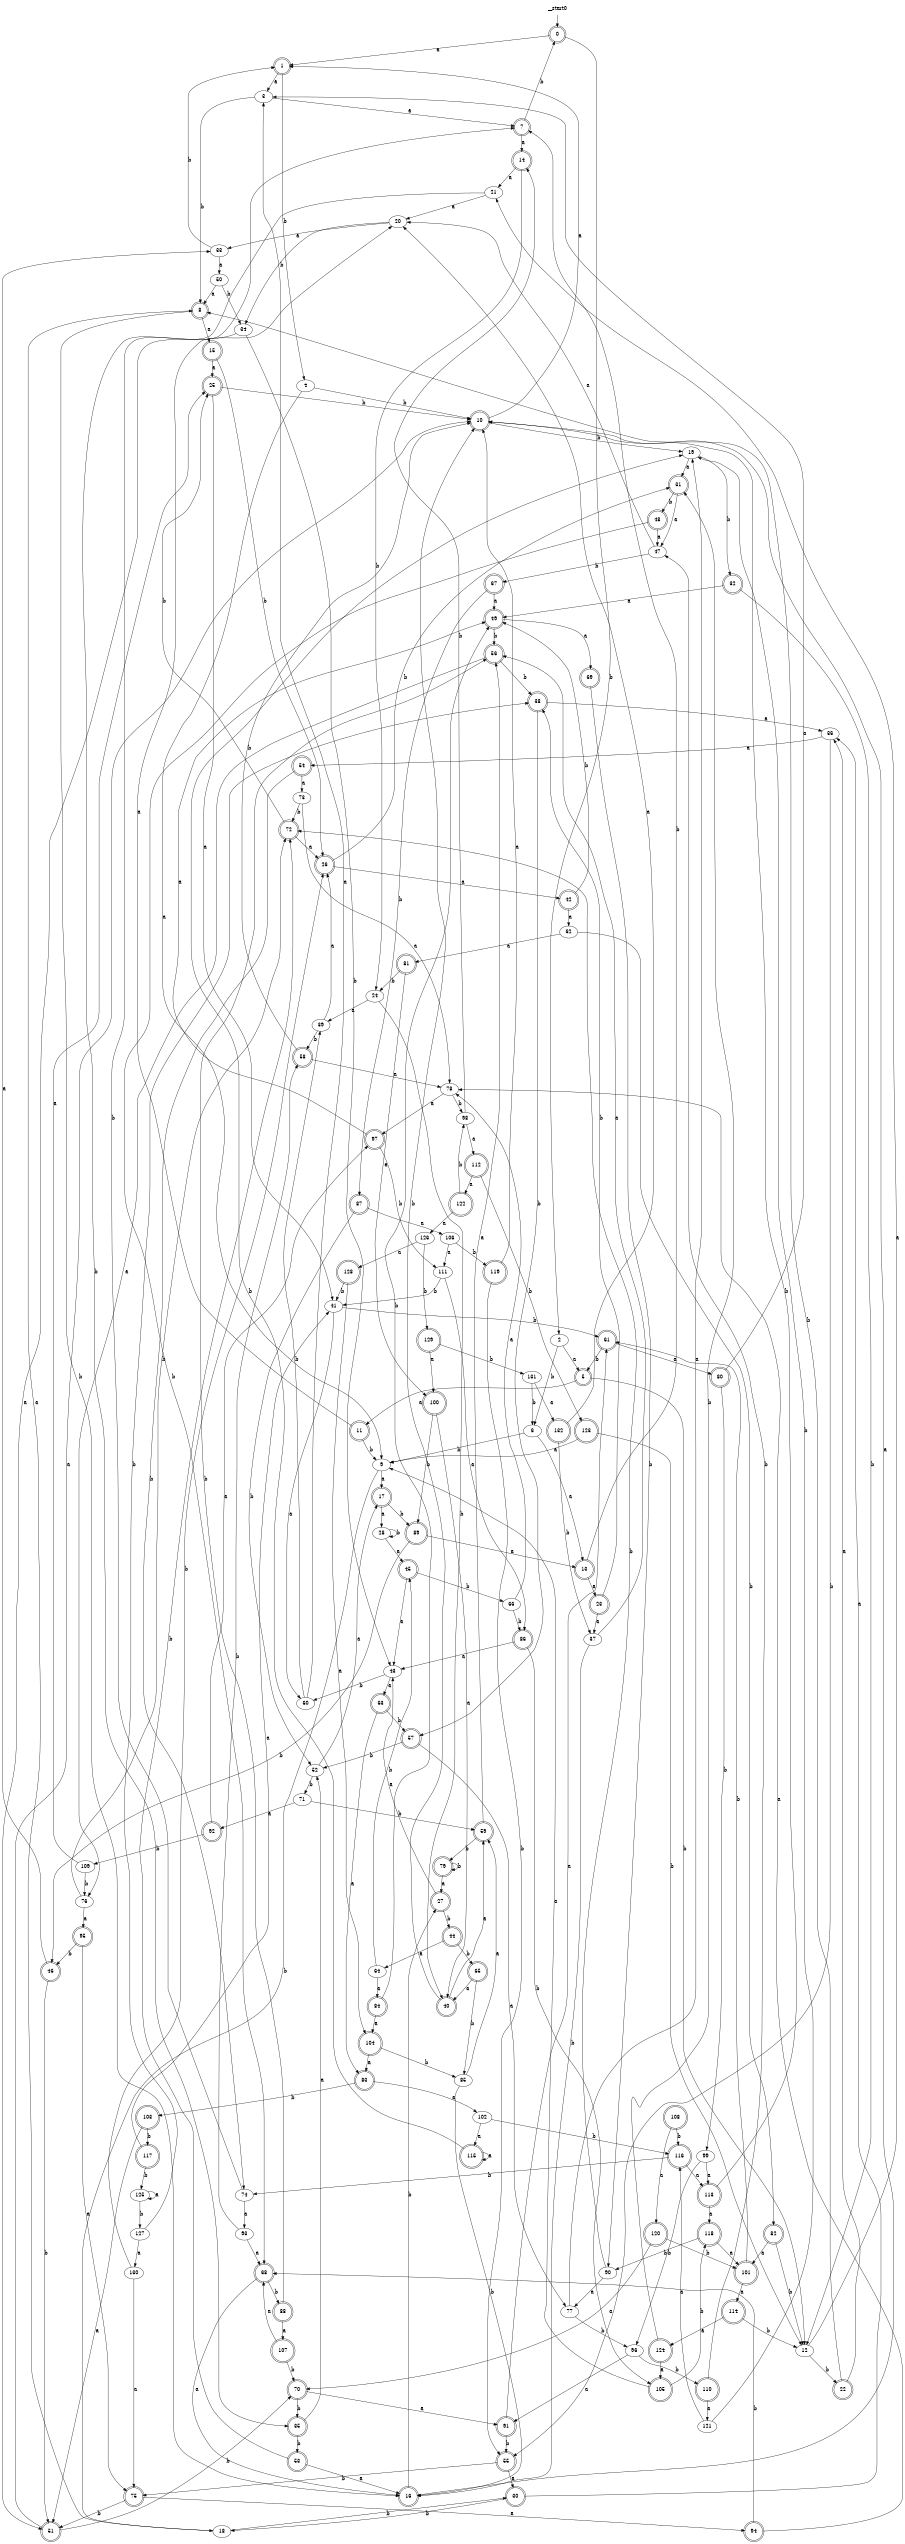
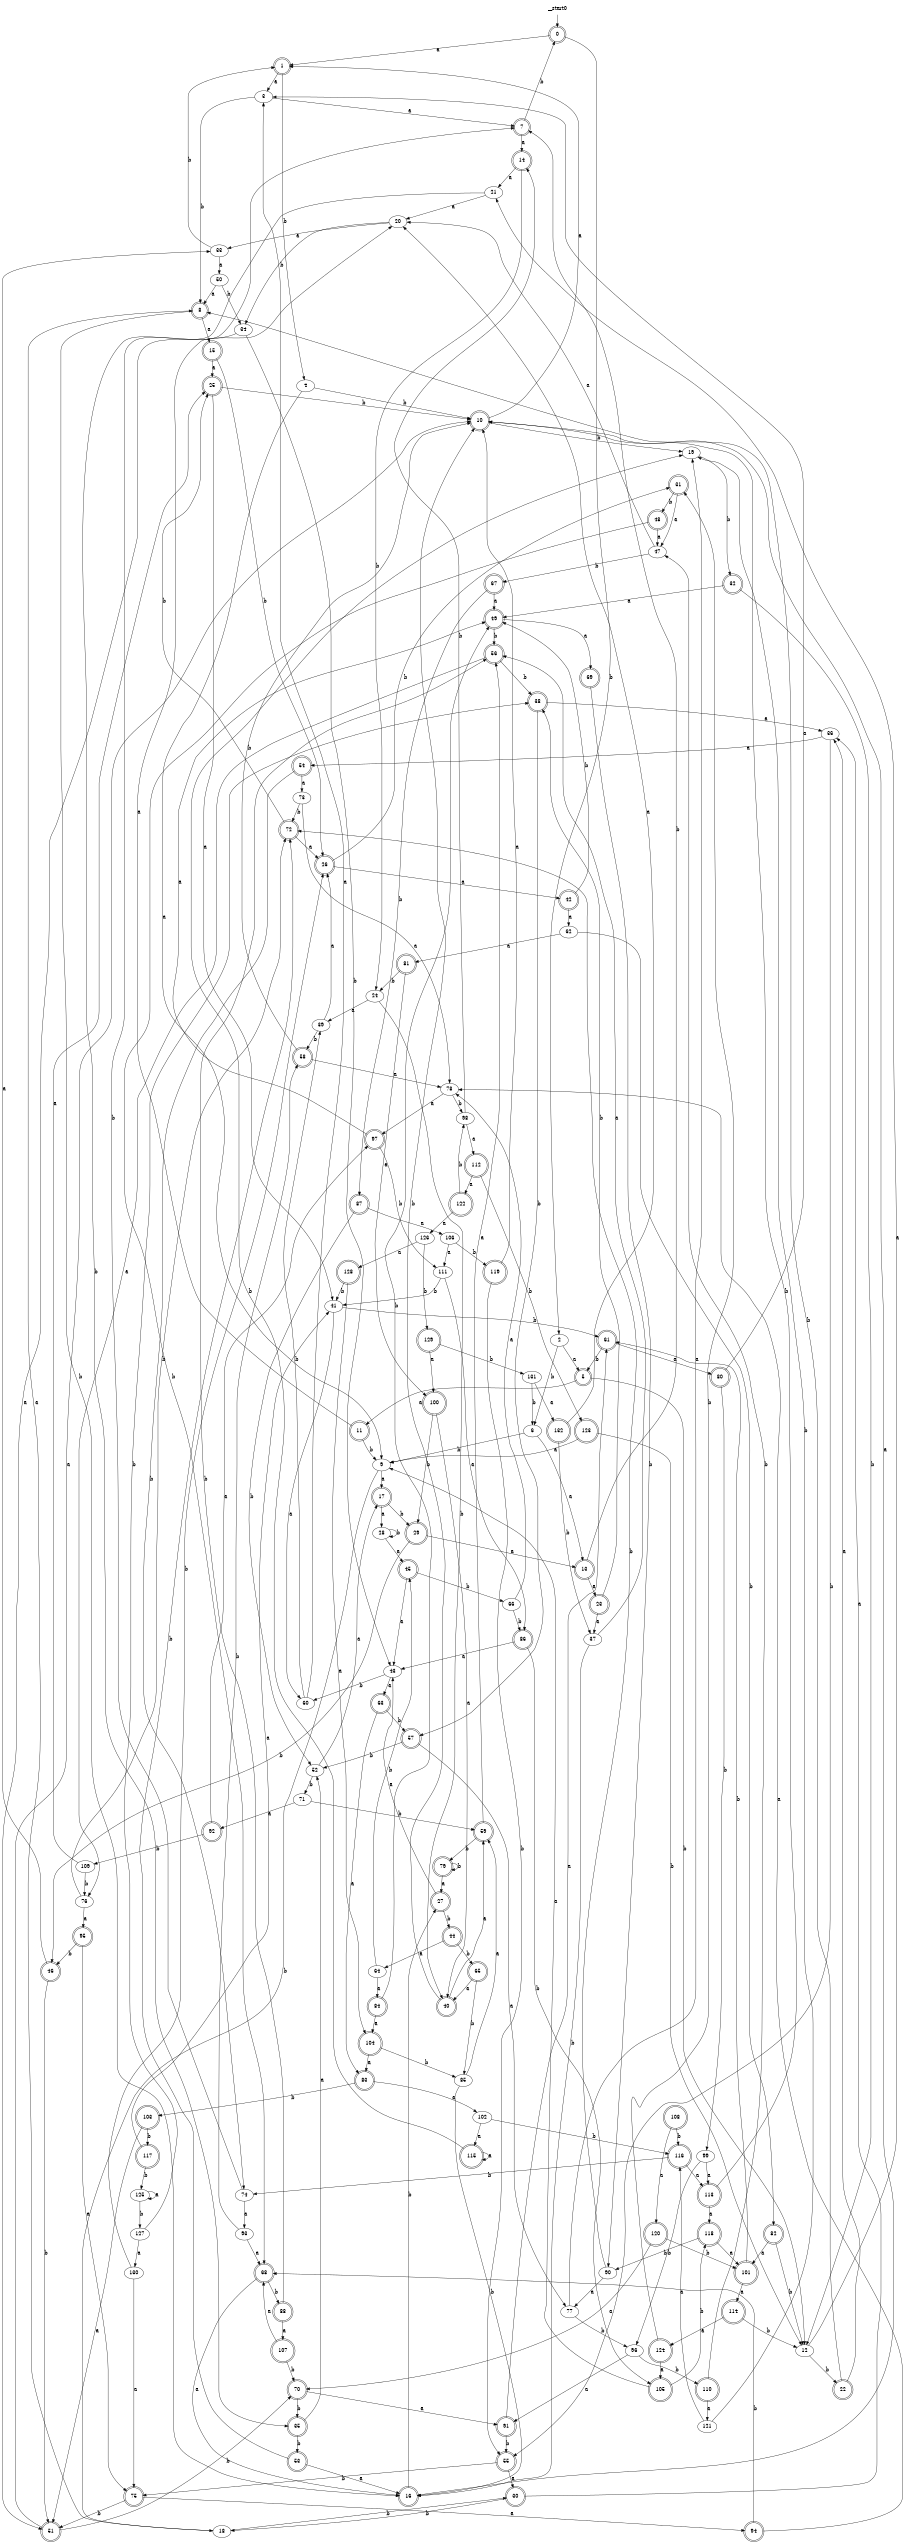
edge "19" -> "31": removed, label "a"
node "89": label "89" -> "29"
